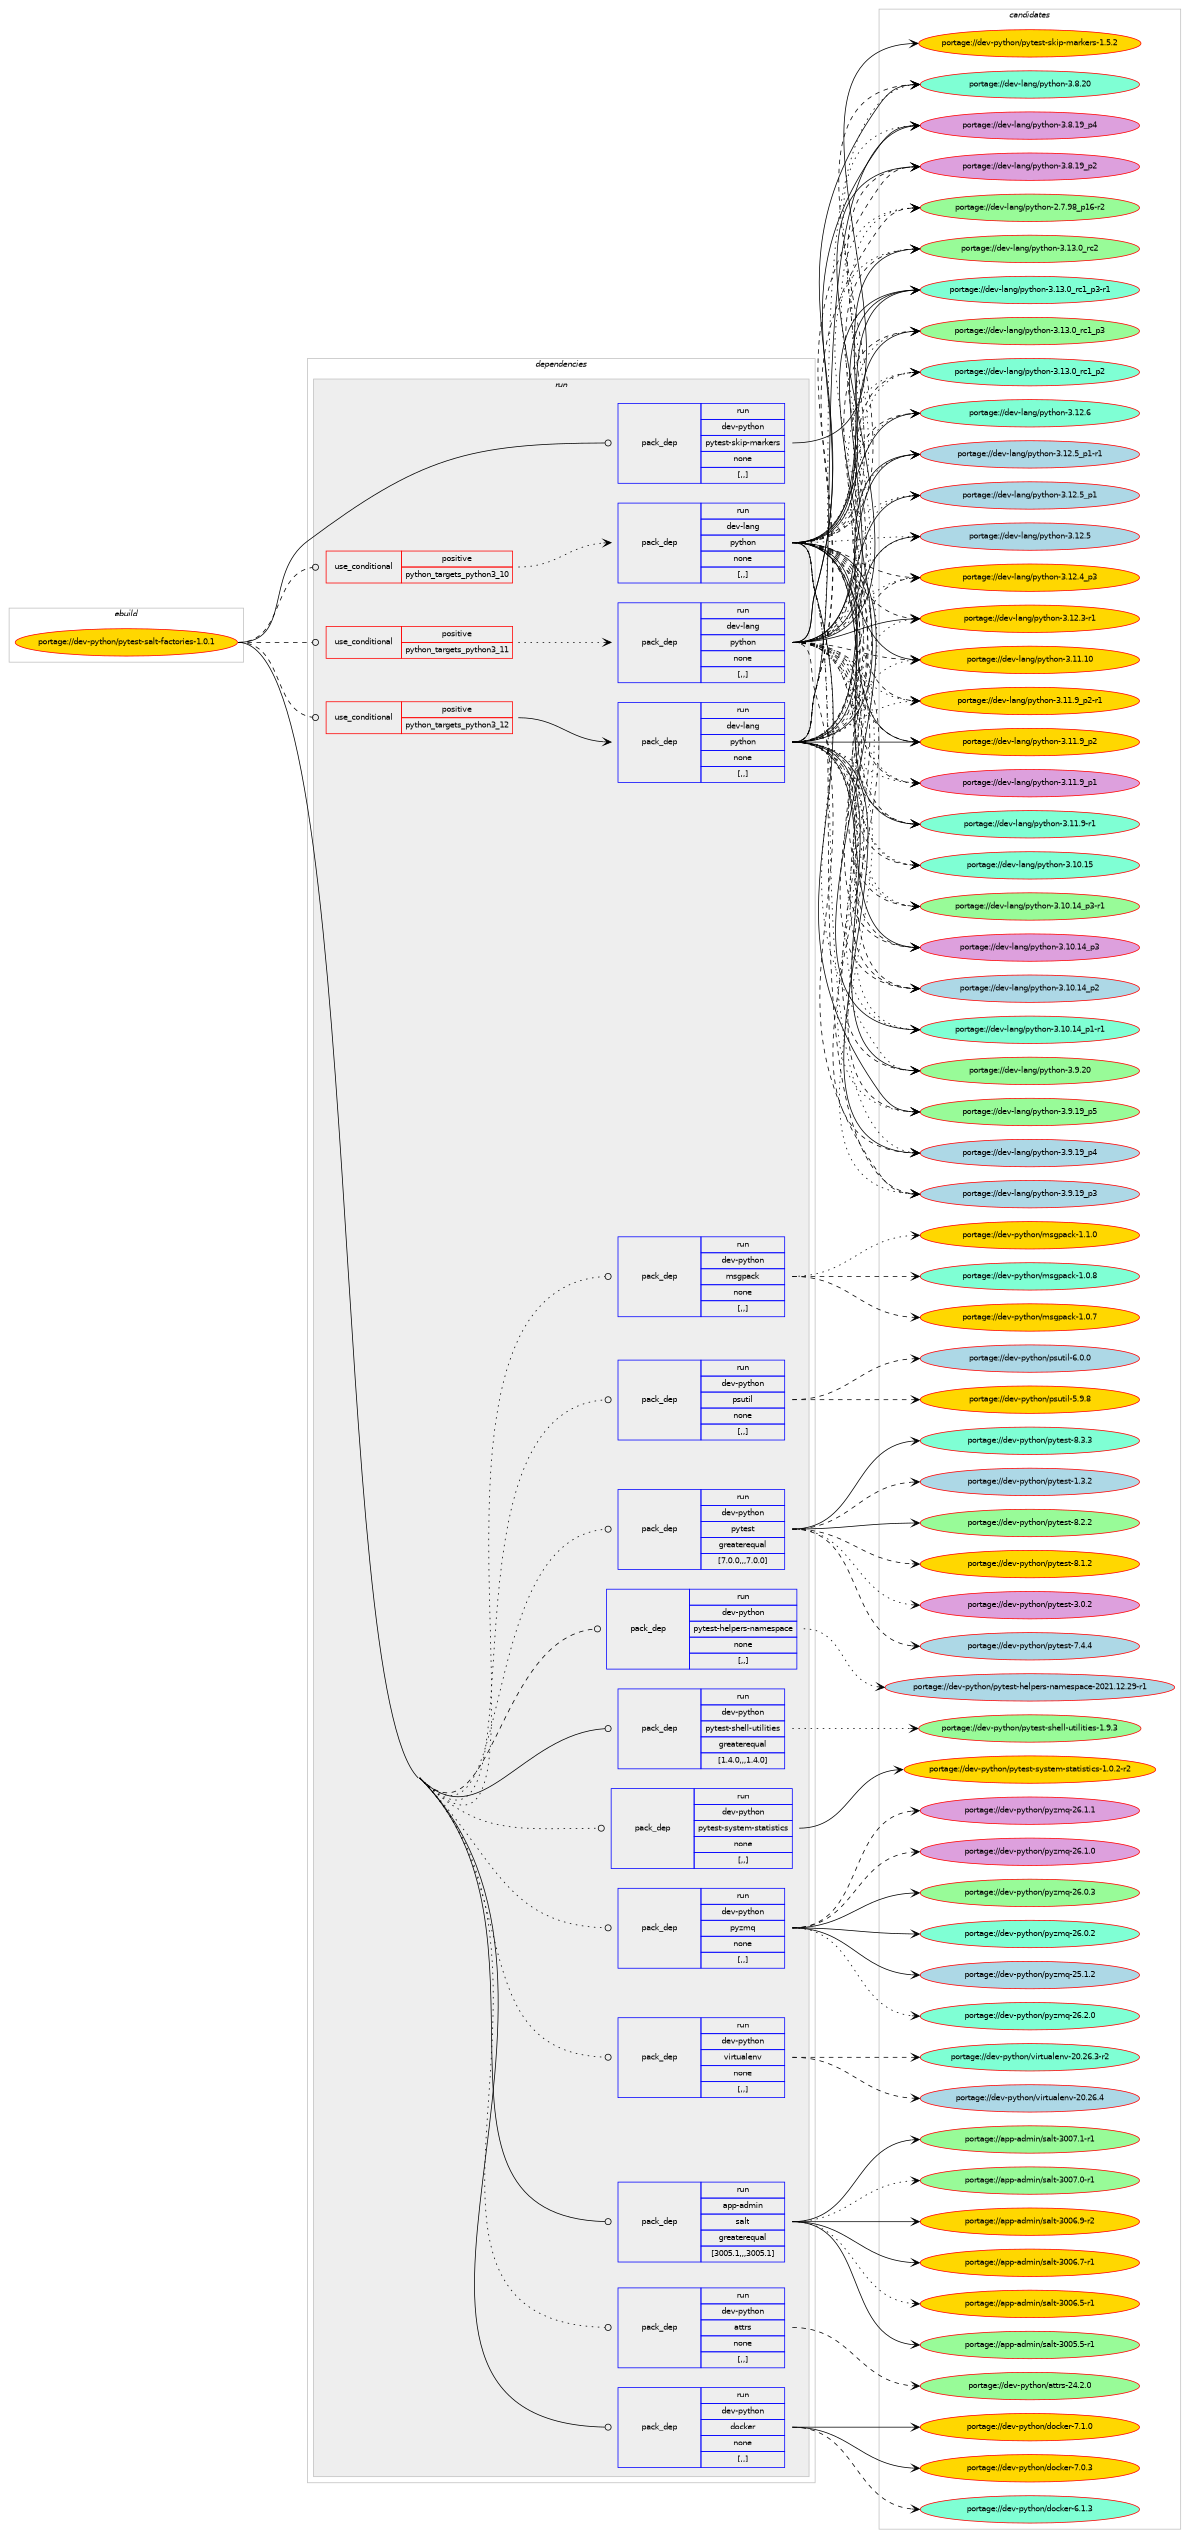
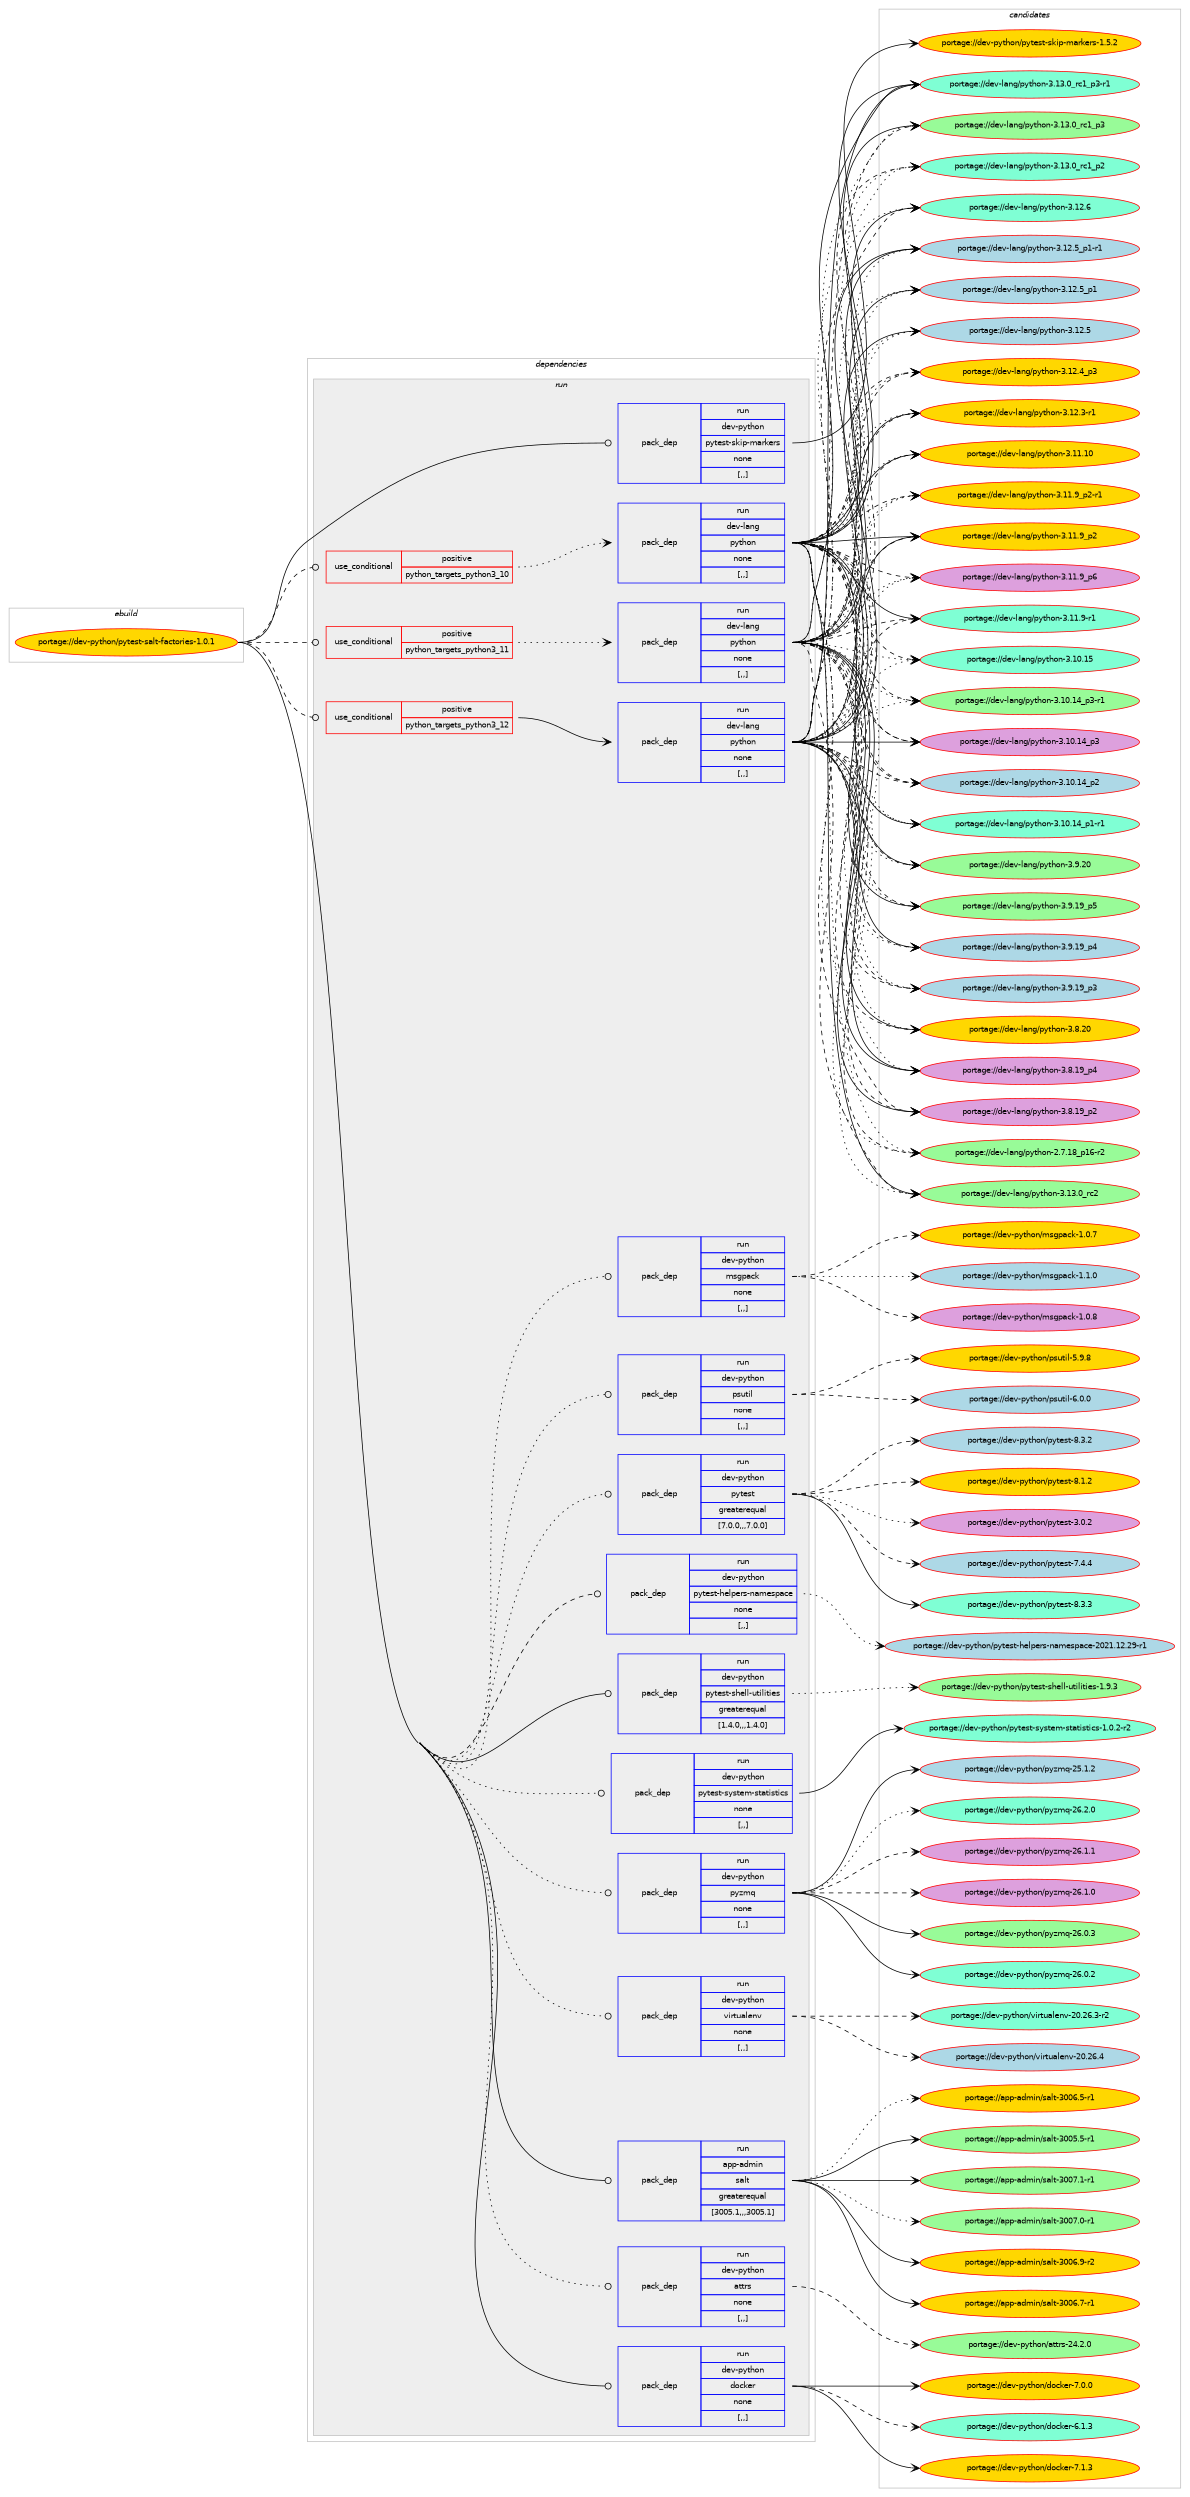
node "portage://dev-lang/python-3.8.20": fillcolor aquamarine -> gold
node "portage://dev-lang/python-2.7.98_p16-r2": label "portage://dev-lang/python-2.7.98_p16-r2" -> "portage://dev-lang/python-2.7.18_p16-r2"
node "portage://dev-lang/python-3.11.9_p1": label "portage://dev-lang/python-3.11.9_p1" -> "portage://dev-lang/python-3.11.9_p6"
node "portage://dev-python/msgpack-1.1.0": fillcolor gold -> lightblue
node "portage://dev-python/msgpack-1.0.8": fillcolor aquamarine -> plum
node "portage://dev-python/pytest-1.3.2": label "portage://dev-python/pytest-1.3.2" -> "portage://dev-python/pytest-8.3.2"
node "portage://dev-python/pytest-8.2.2": removed
node "portage://dev-python/pytest-system-statistics-1.0.2-r2": fillcolor gold -> aquamarine
node "portage://dev-python/docker-7.1.0": label "portage://dev-python/docker-7.1.0" -> "portage://dev-python/docker-7.1.3"
node "portage://dev-python/docker-7.0.3": label "portage://dev-python/docker-7.0.3" -> "portage://dev-python/docker-7.0.0"
